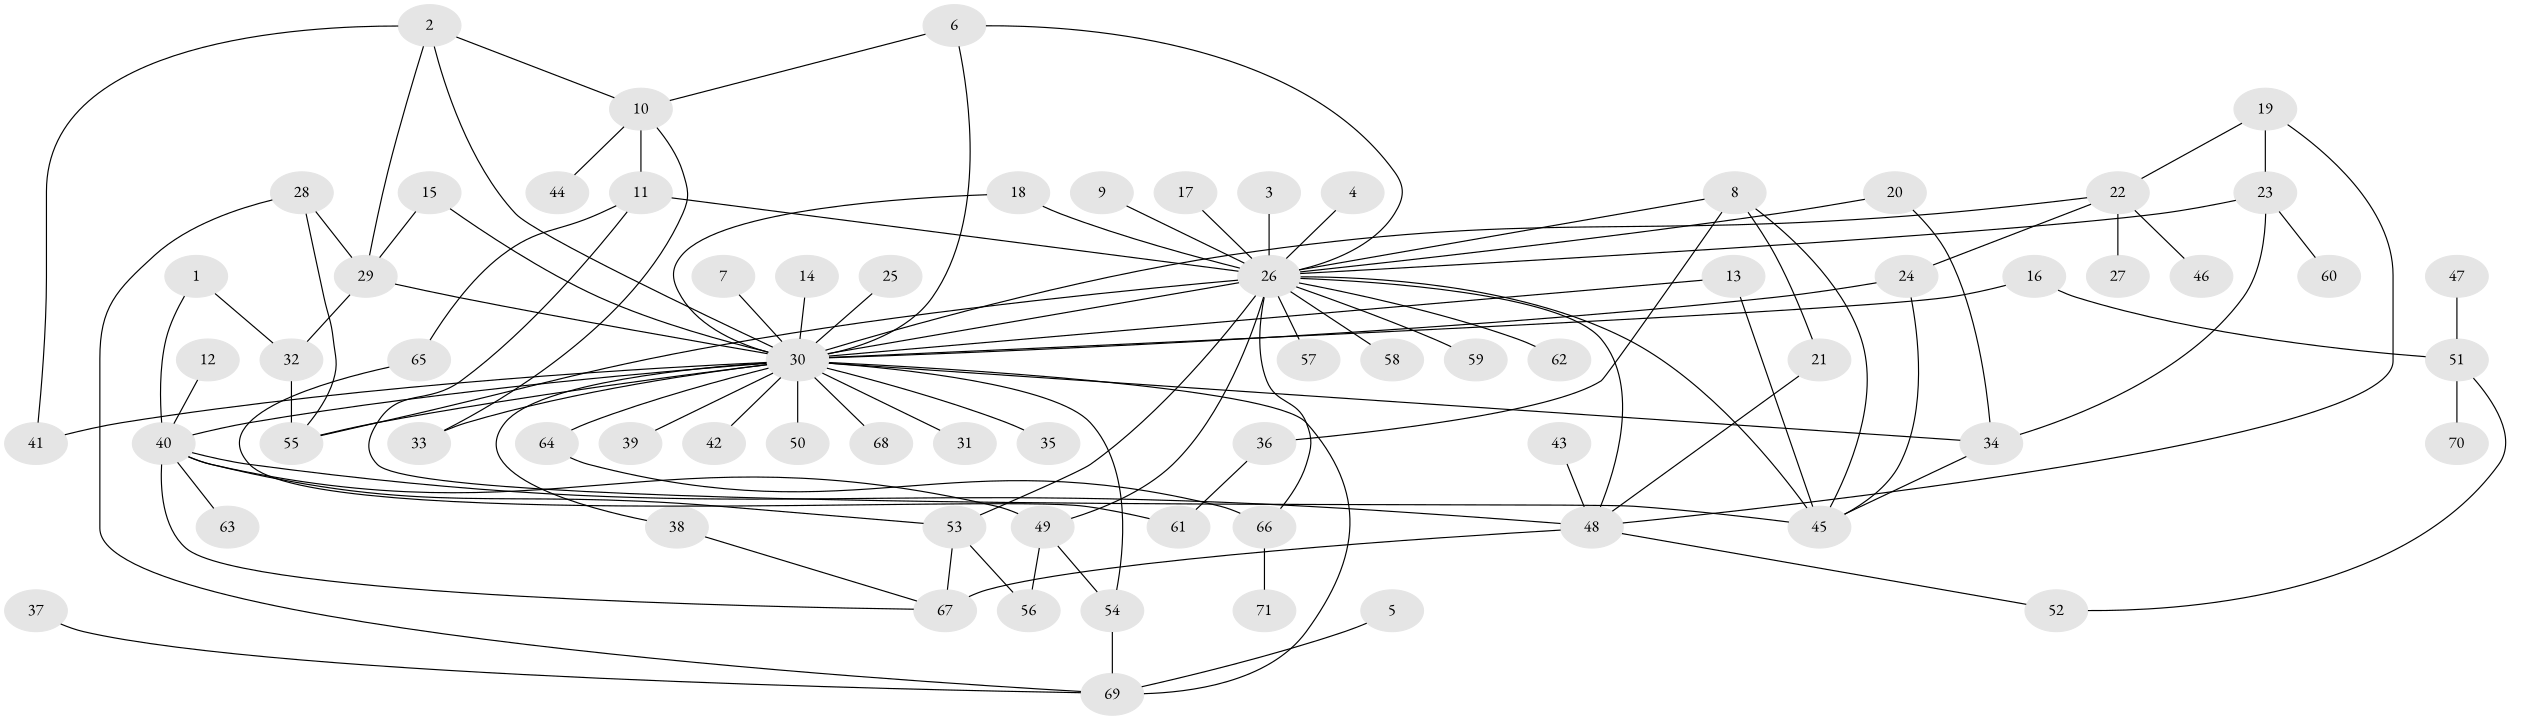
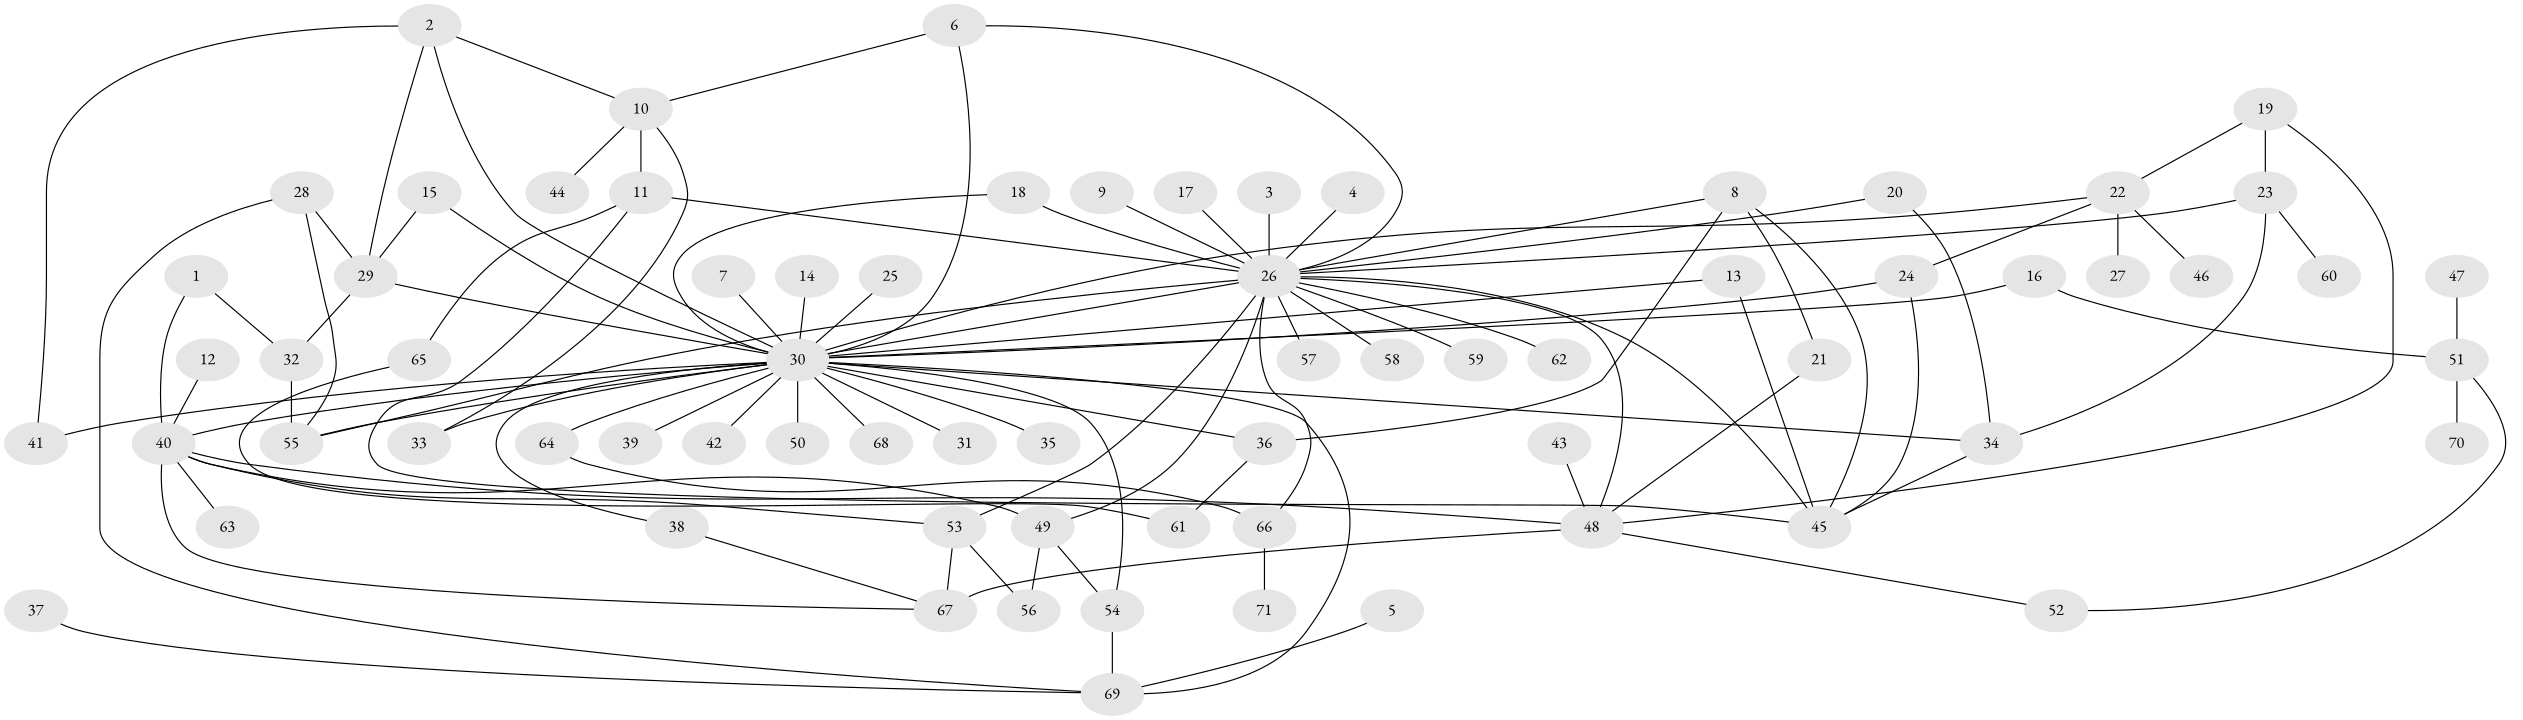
edge "30" -- "36": added
